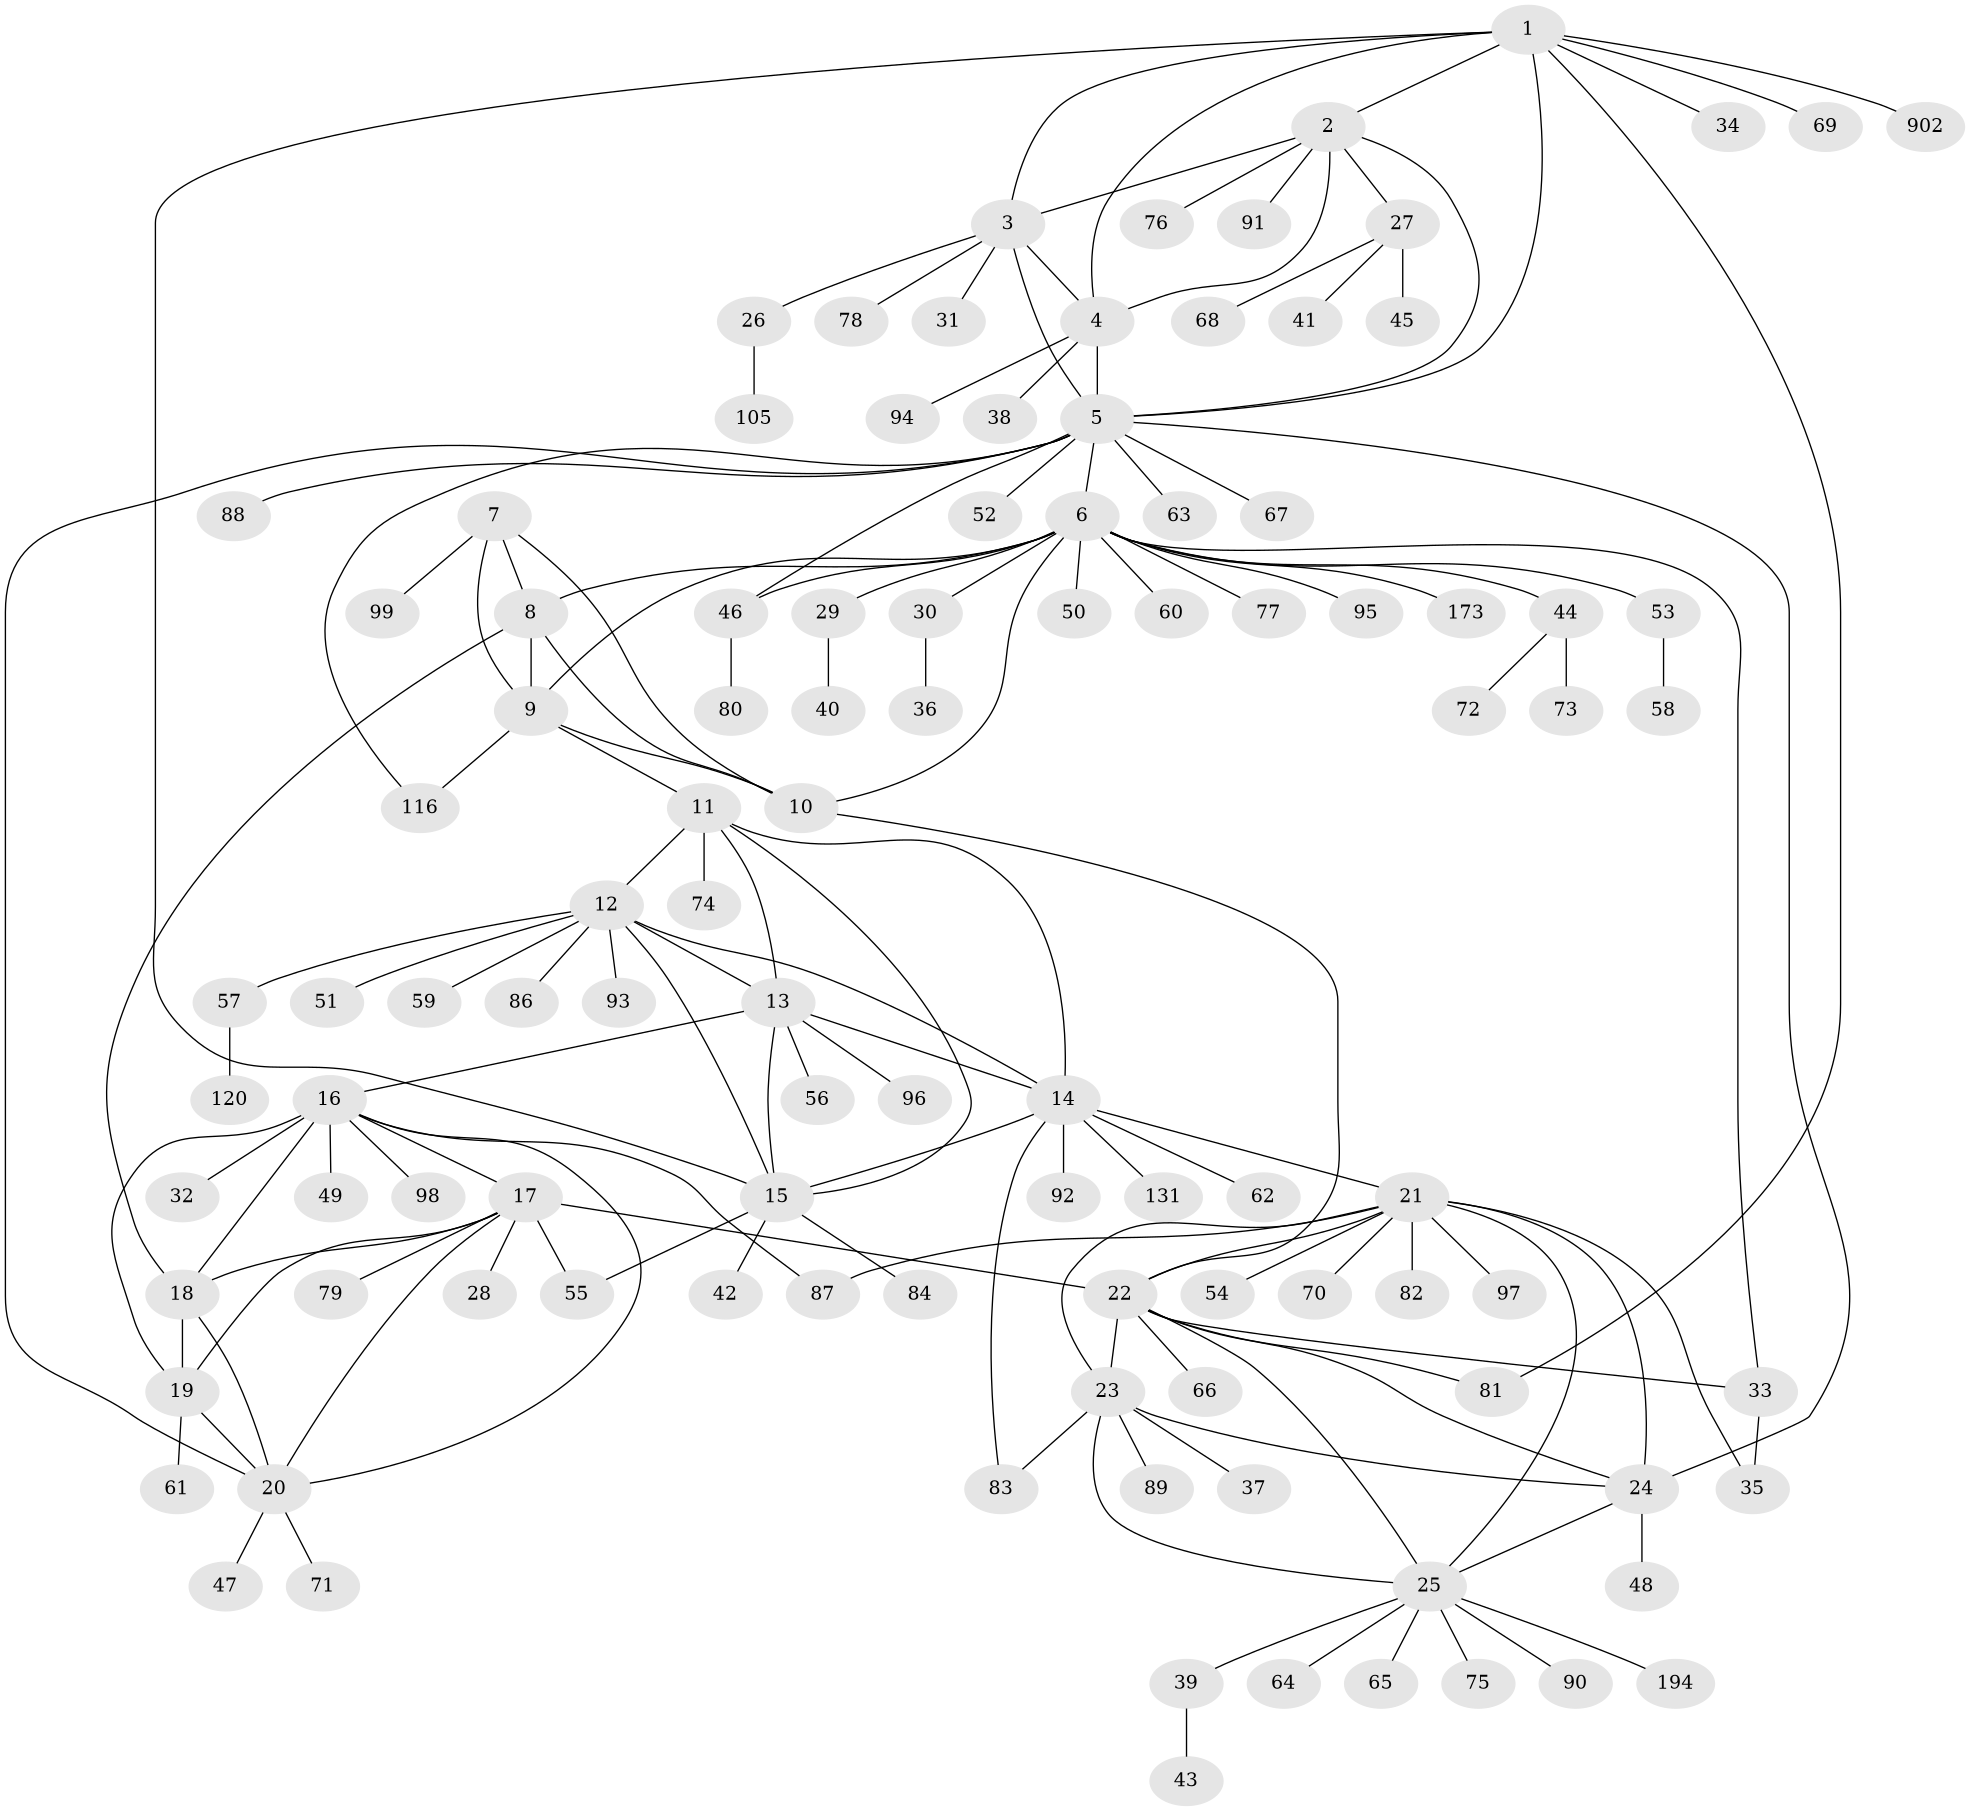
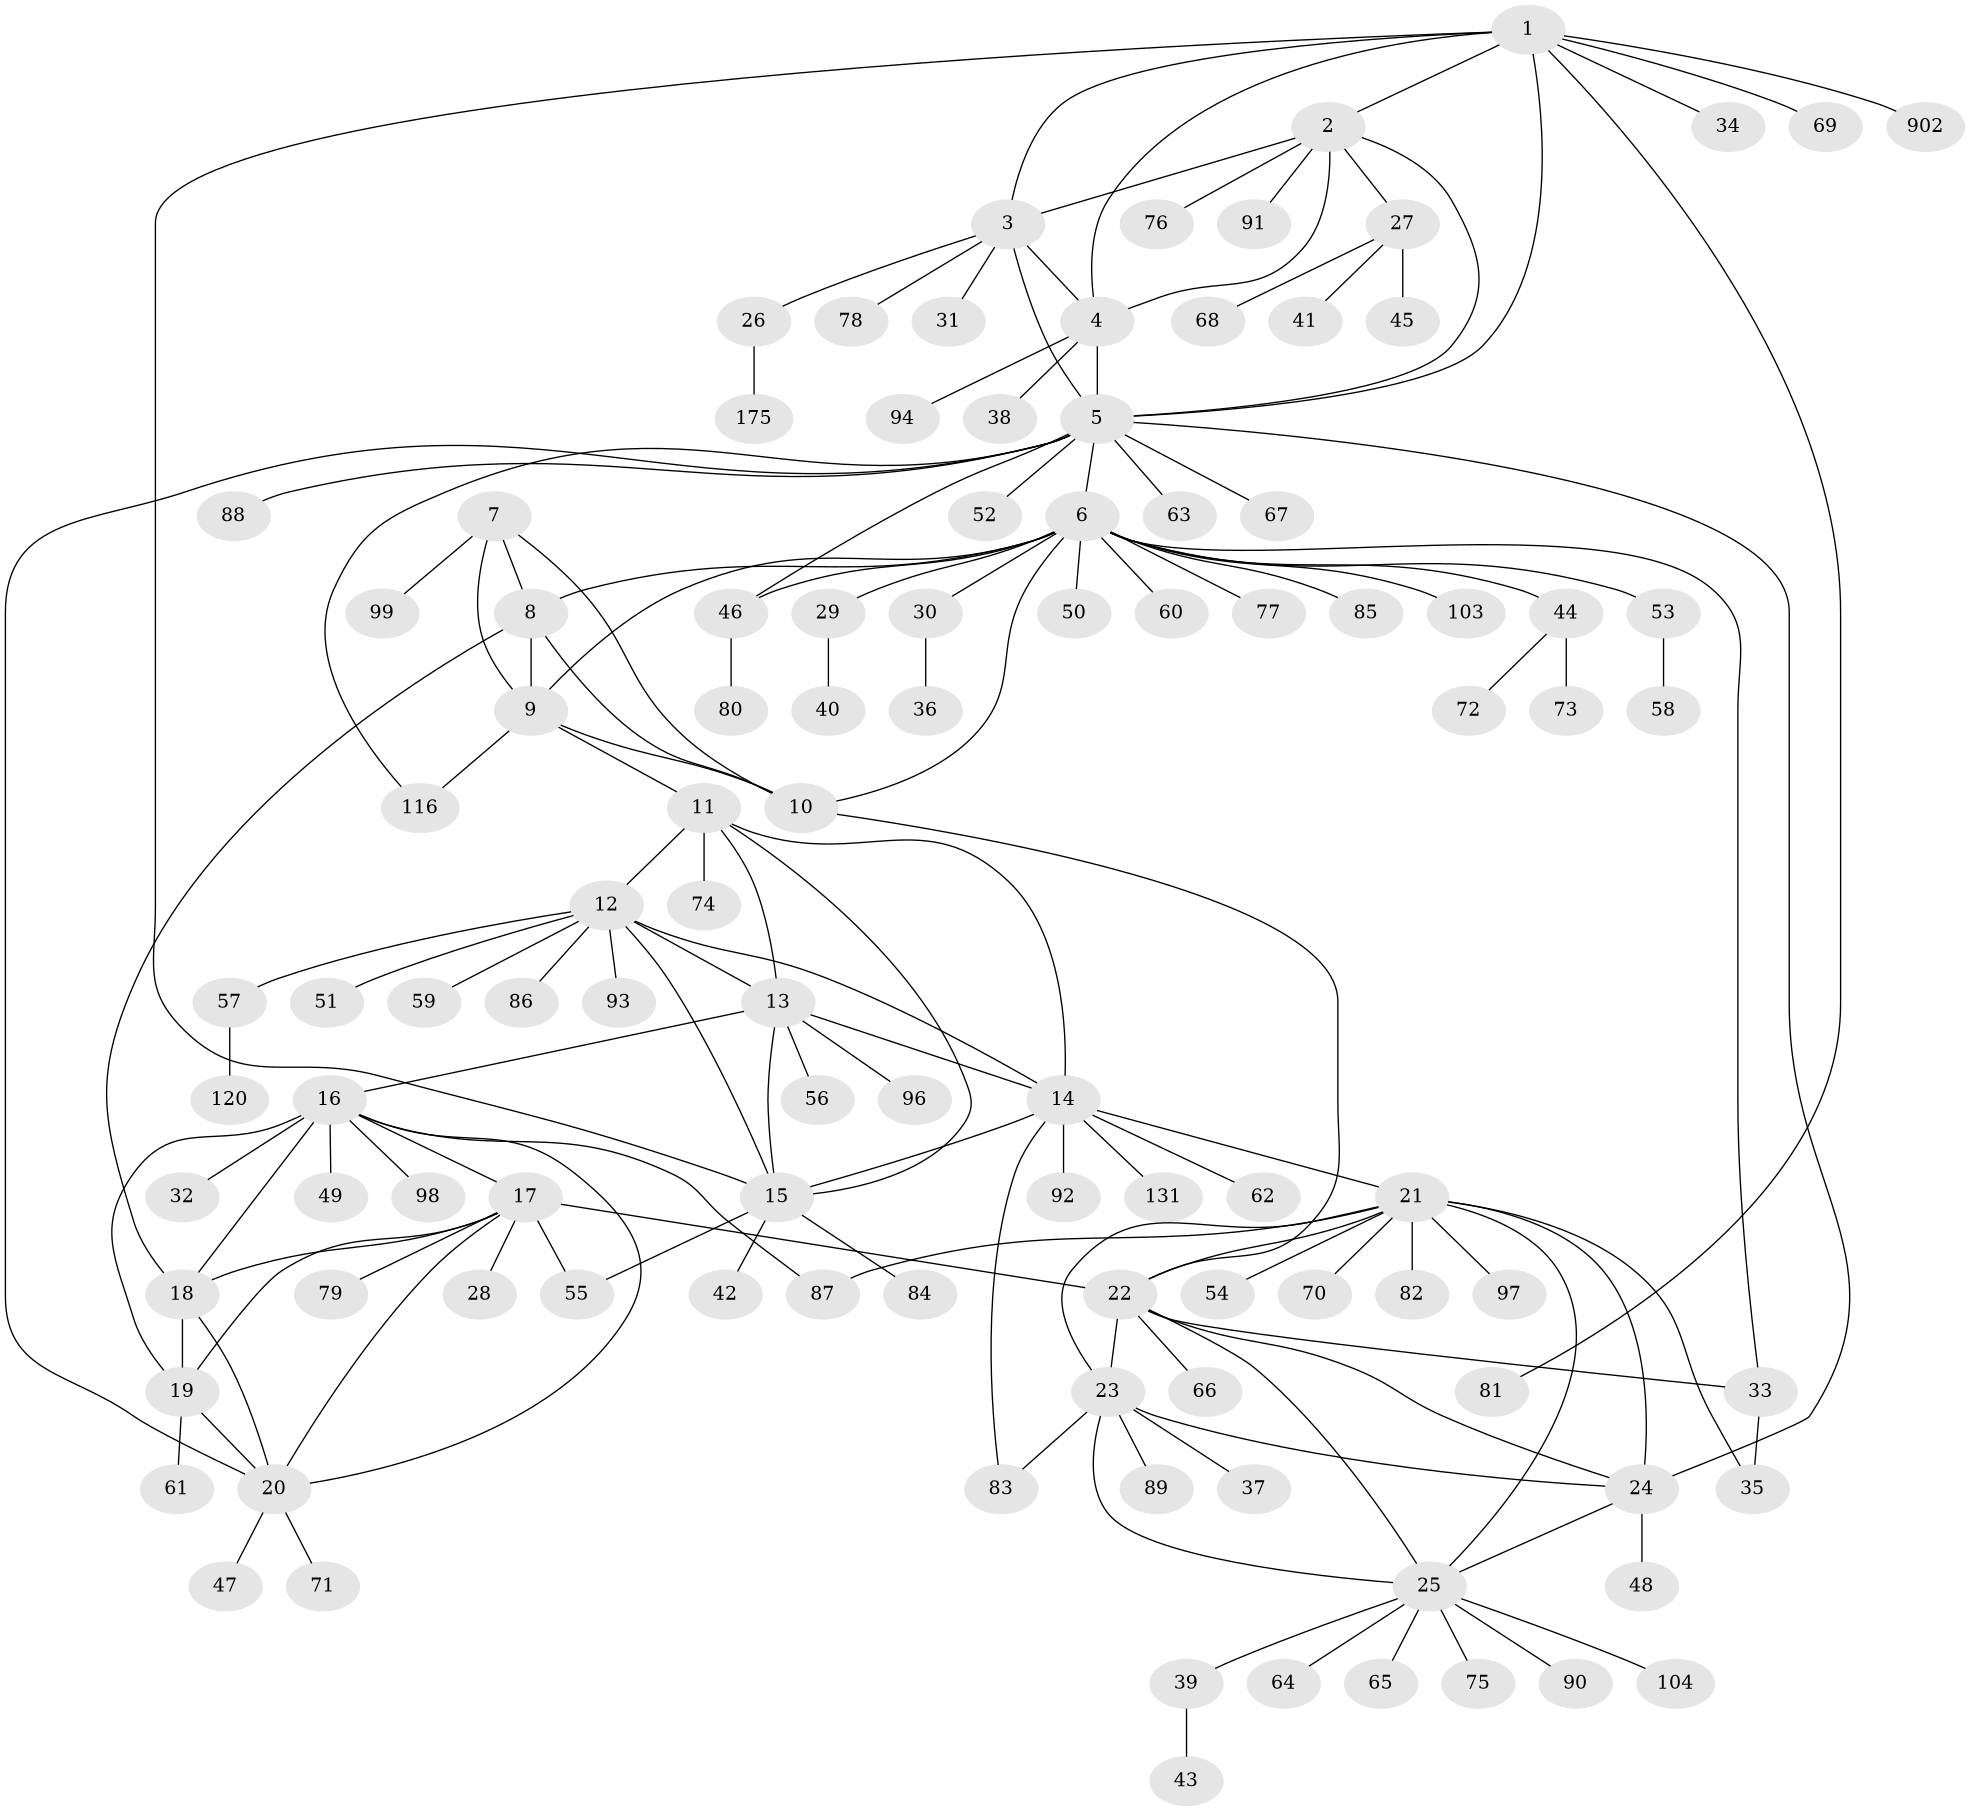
node "105": label "105" -> "175"
node "95": label "95" -> "85"
node "173": label "173" -> "103"
edge "22" -- "81": removed
node "194": label "194" -> "104"
